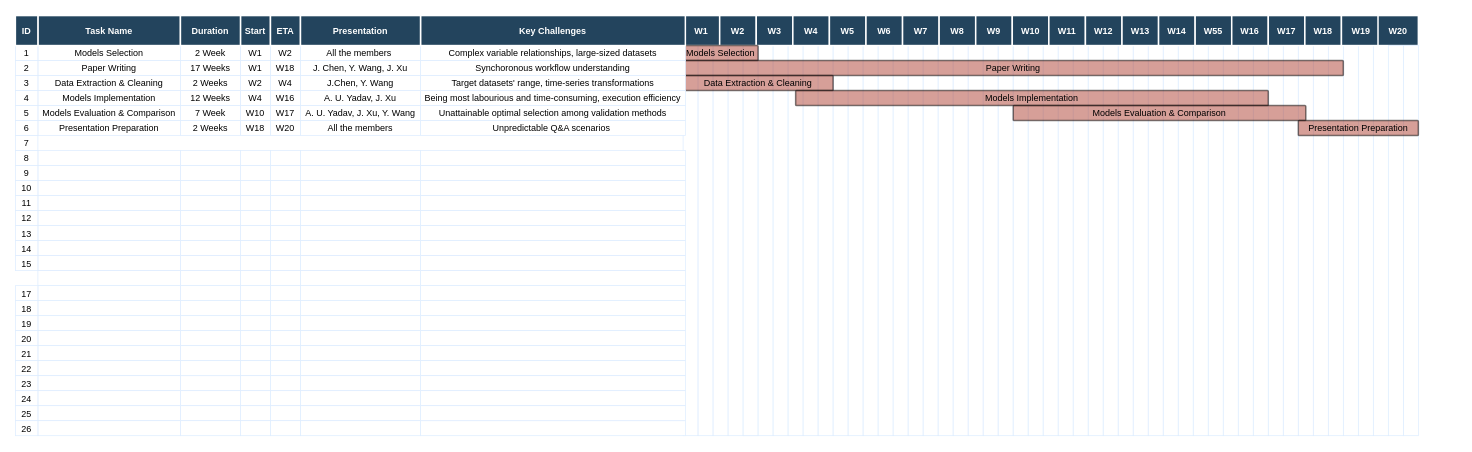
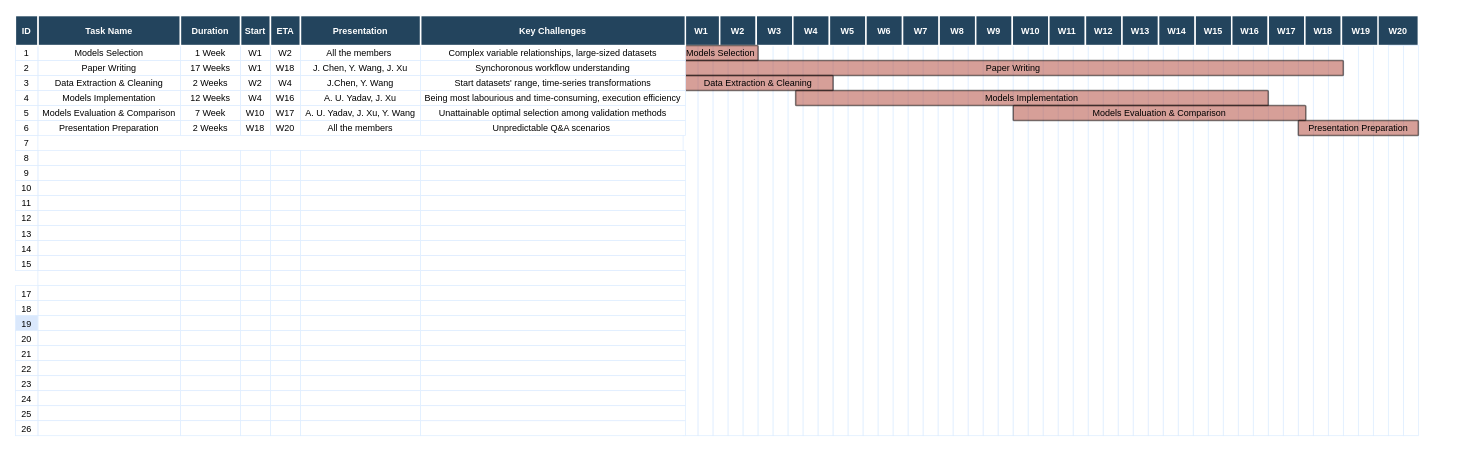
node "W55": label "W55" -> "W15"
node "2 Week": label "2 Week" -> "1 Week"
node "Target datasets' range, time-series transformations": label "Target datasets' range, time-series transformations" -> "Start datasets' range, time-series transformations"
node "19": fillcolor #ffffff -> #dae8fc
